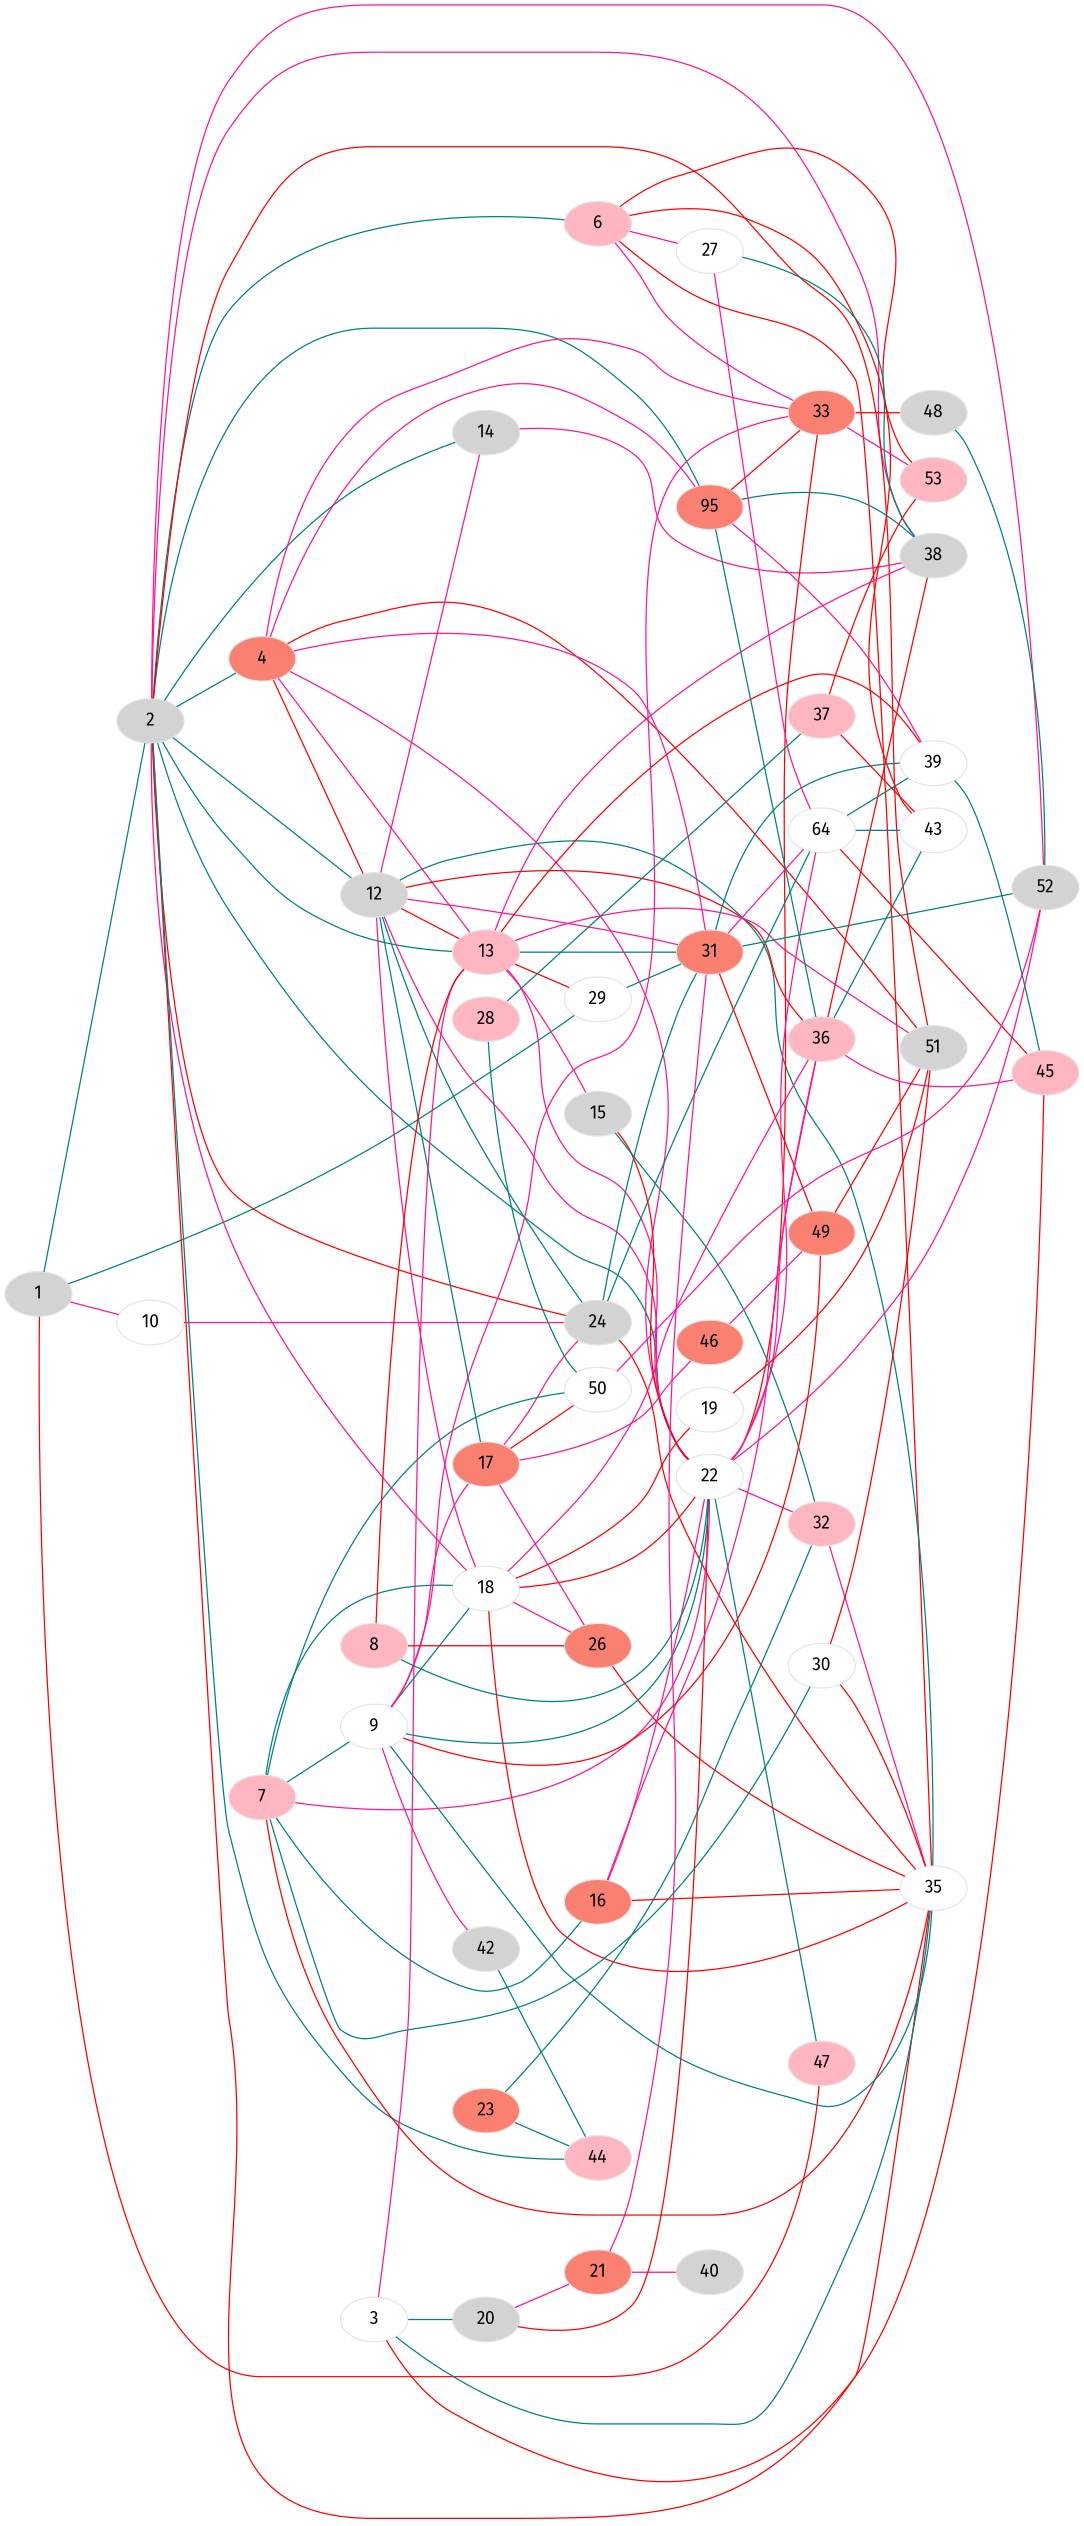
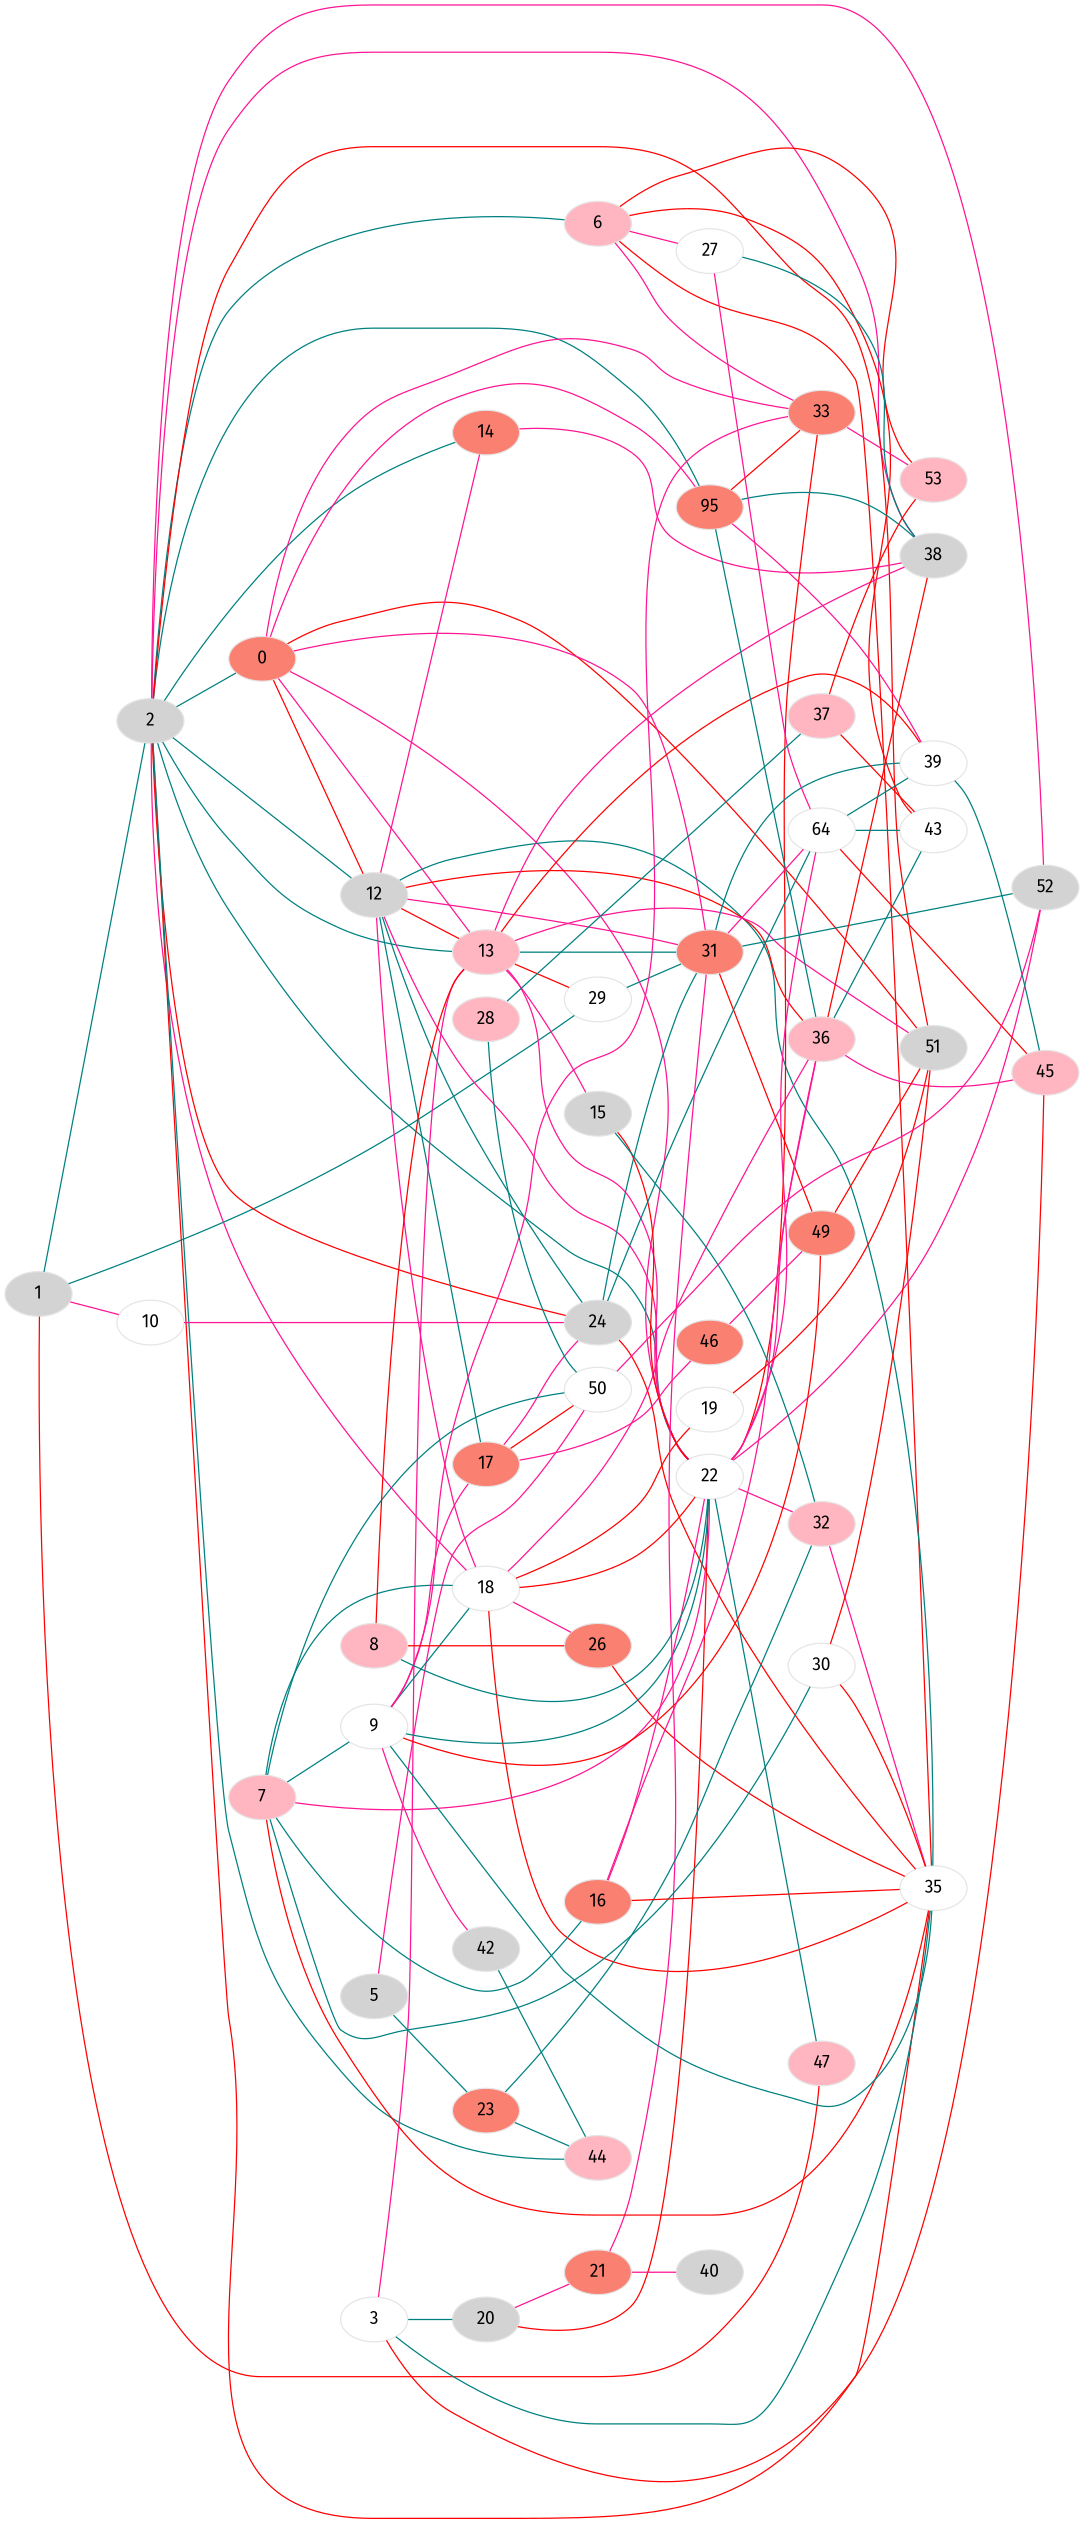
node "48": removed
node "14": fillcolor lightgrey -> salmon
node "4": label "4" -> "0"
edge "17" -- "26": removed
node "5": added
